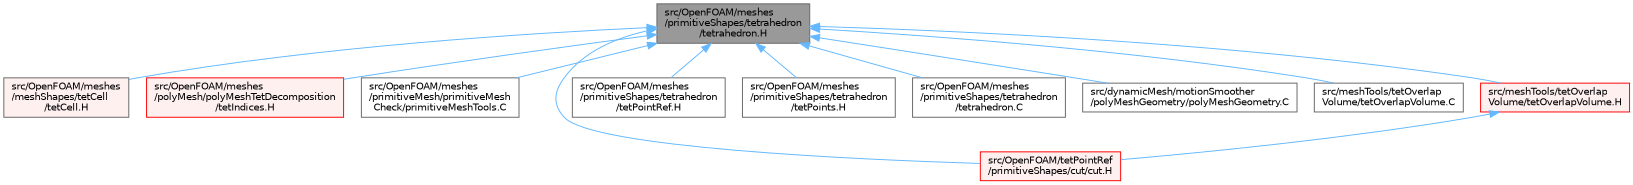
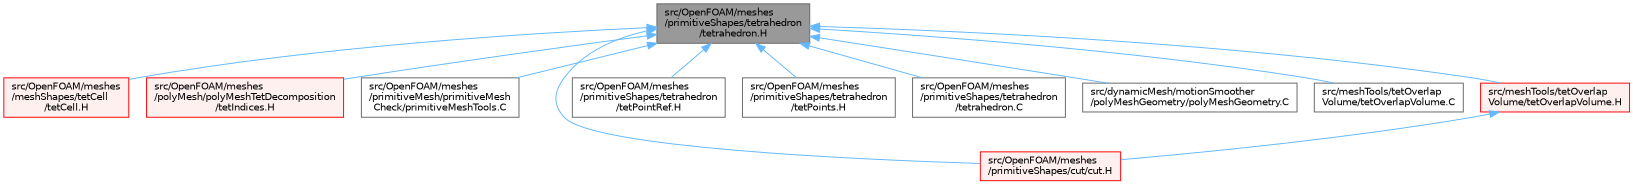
node "src/OpenFOAM/meshes /meshShapes/tetCell /tetCell.H": color grey40 -> red
node "src/OpenFOAM/tetPointRef /primitiveShapes/cut/cut.H": label "src/OpenFOAM/tetPointRef /primitiveShapes/cut/cut.H" -> "src/OpenFOAM/meshes /primitiveShapes/cut/cut.H"
